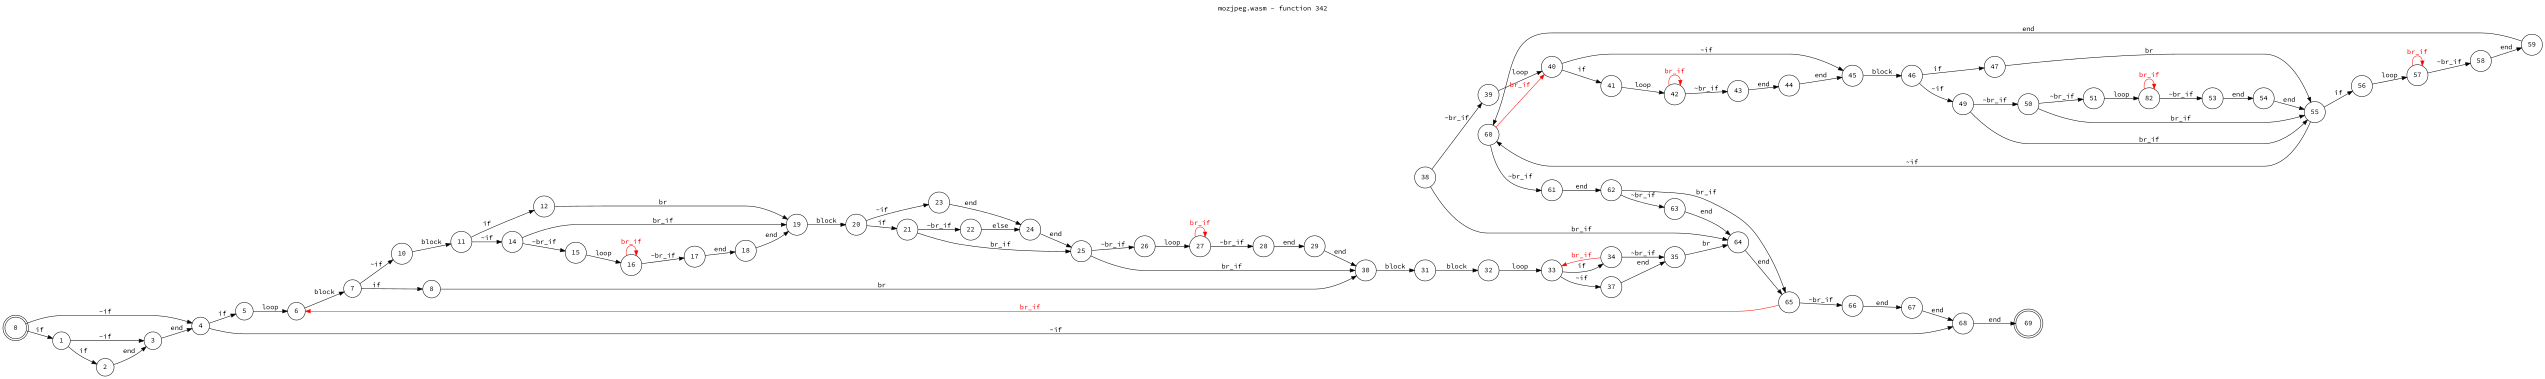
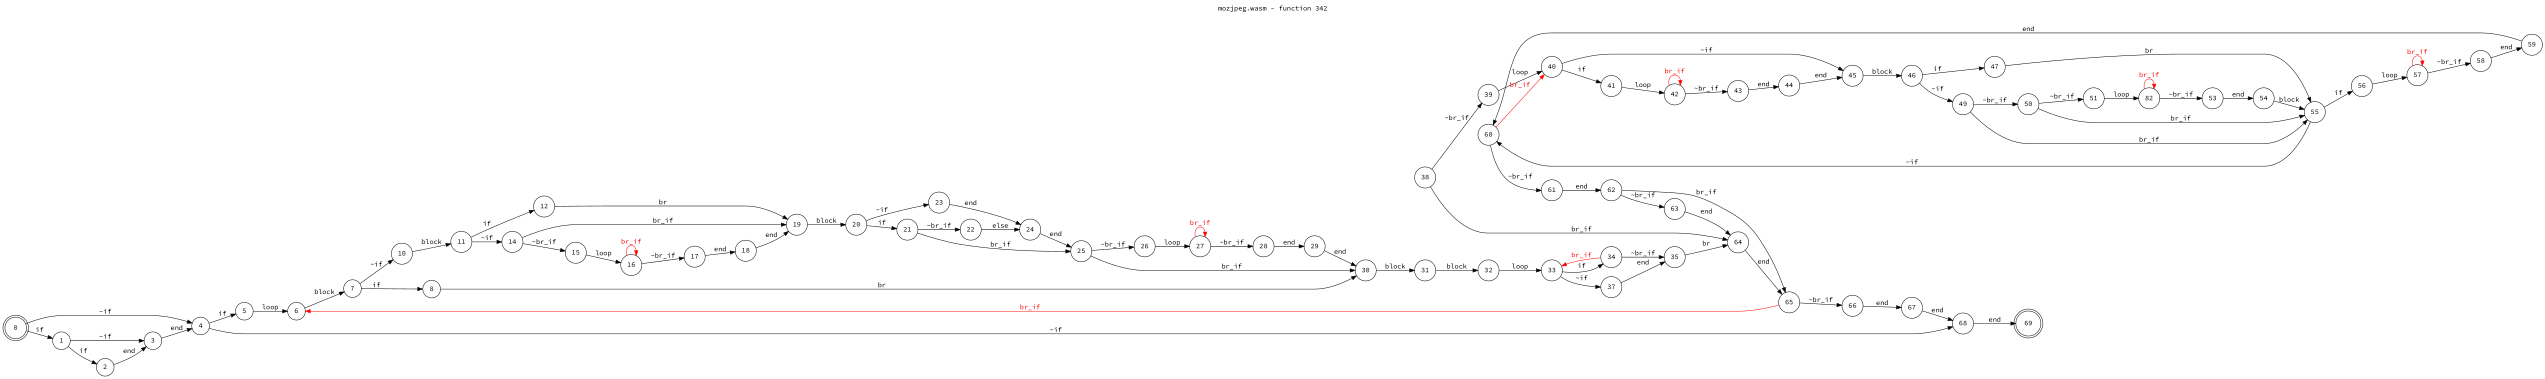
edge "54" -> "55": label "end" -> "block"
